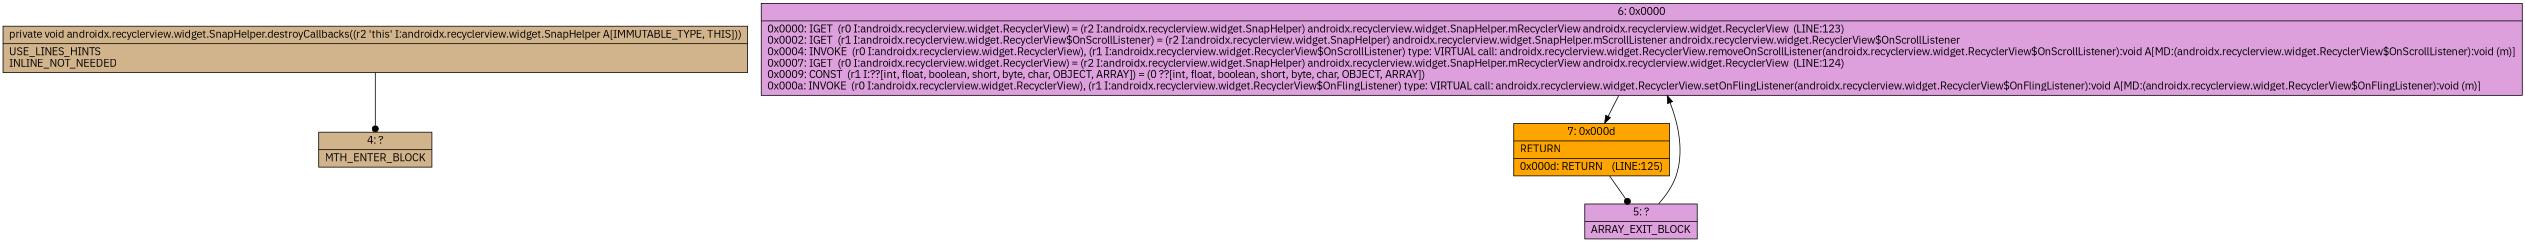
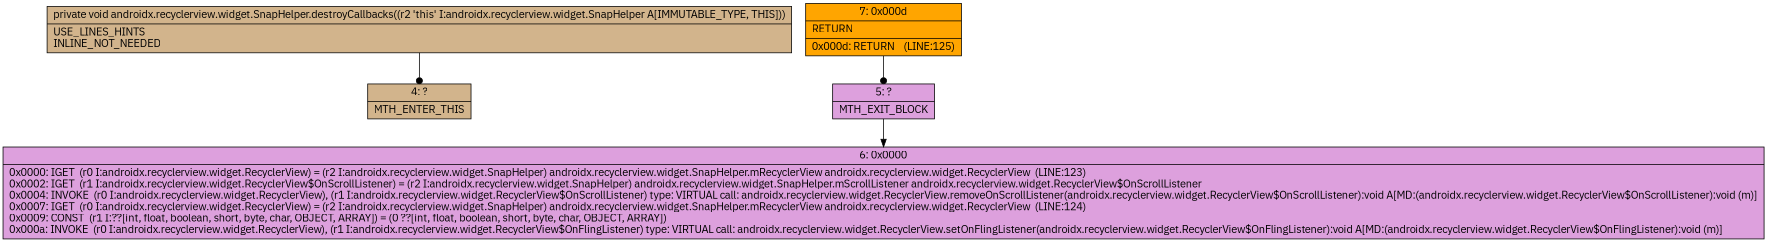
edge "6: 0x0000" -> "7: 0x000d": removed
node "4: ?": text "MTH_ENTER_BLOCK" -> "MTH_ENTER_THIS"
node "5: ?": text "ARRAY_EXIT_BLOCK" -> "MTH_EXIT_BLOCK"
